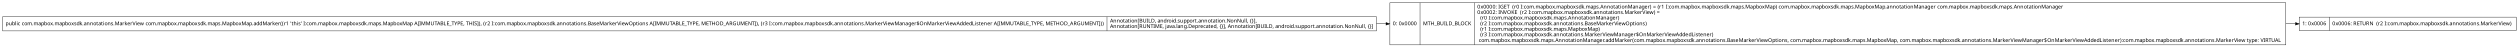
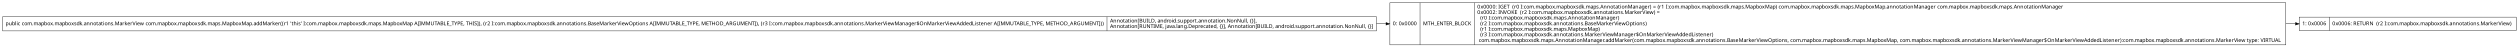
node "0: 0x0000": text "MTH_BUILD_BLOCK" -> "MTH_ENTER_BLOCK"
